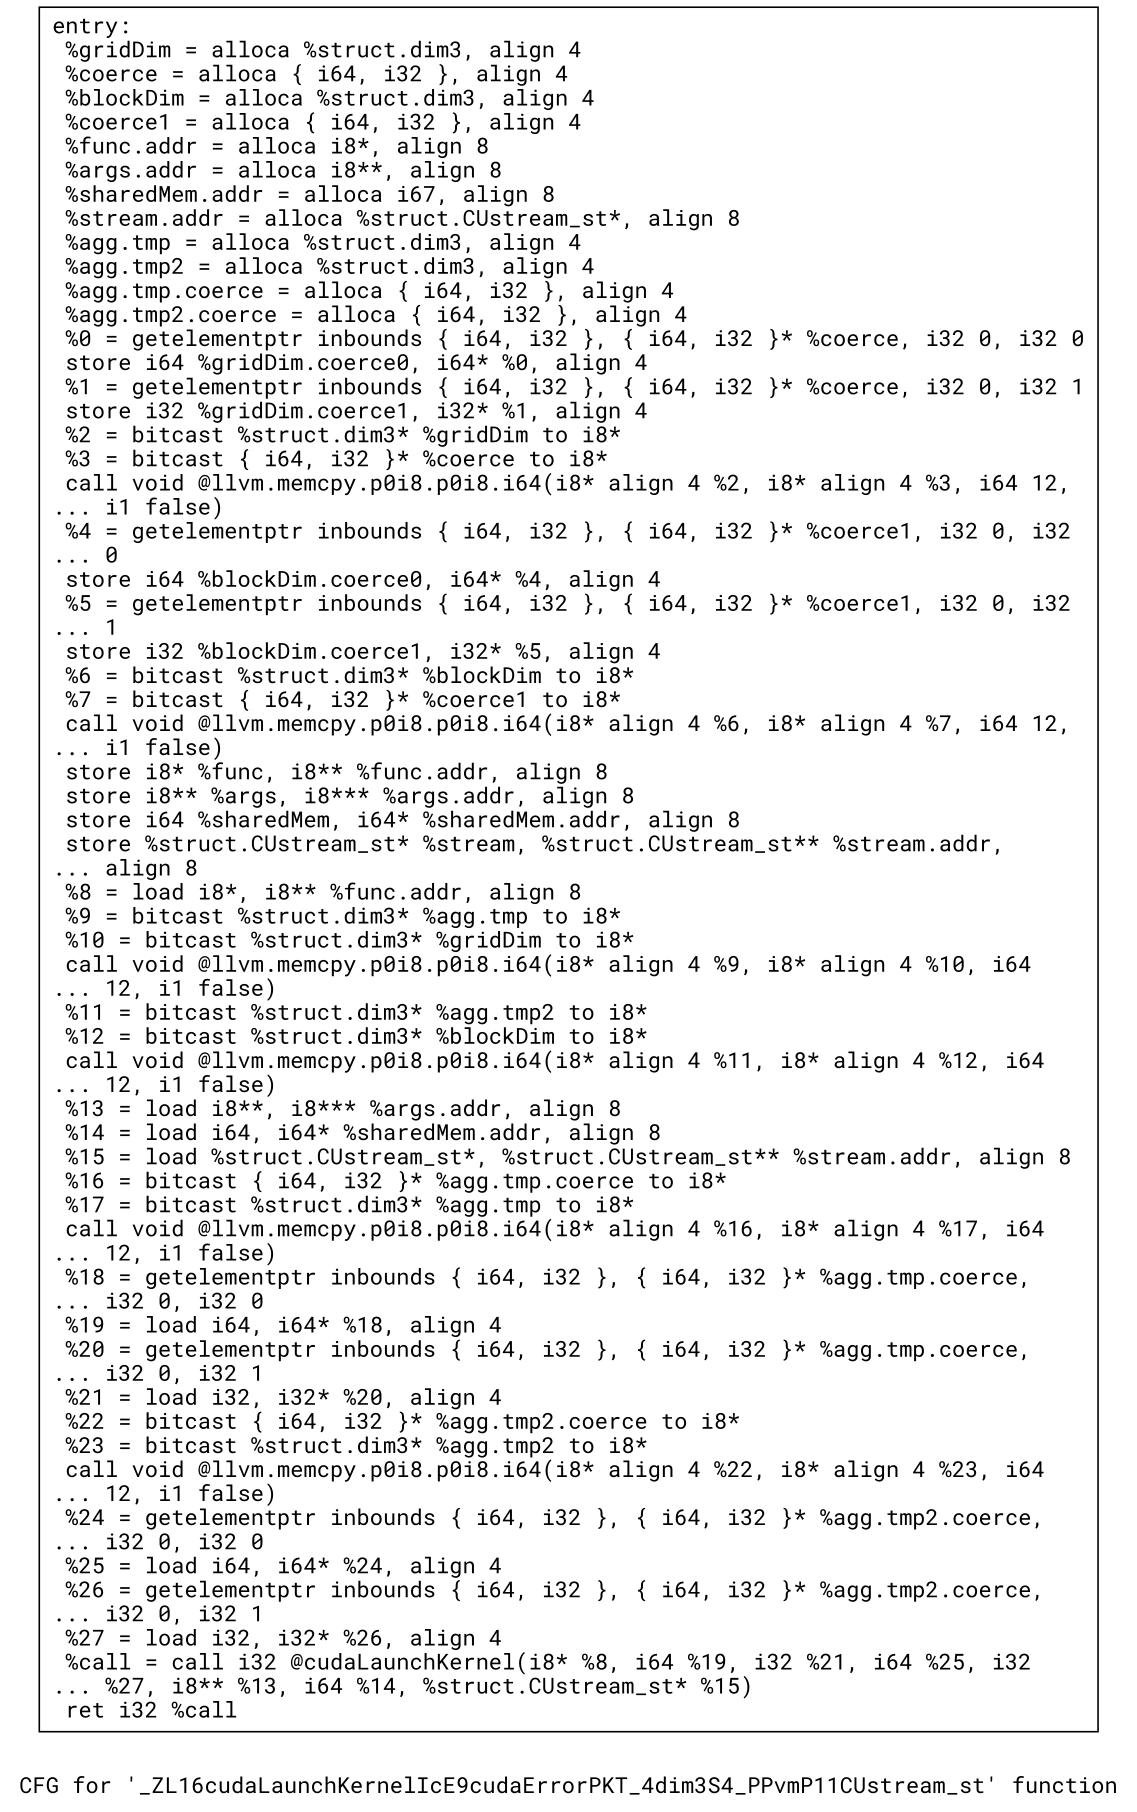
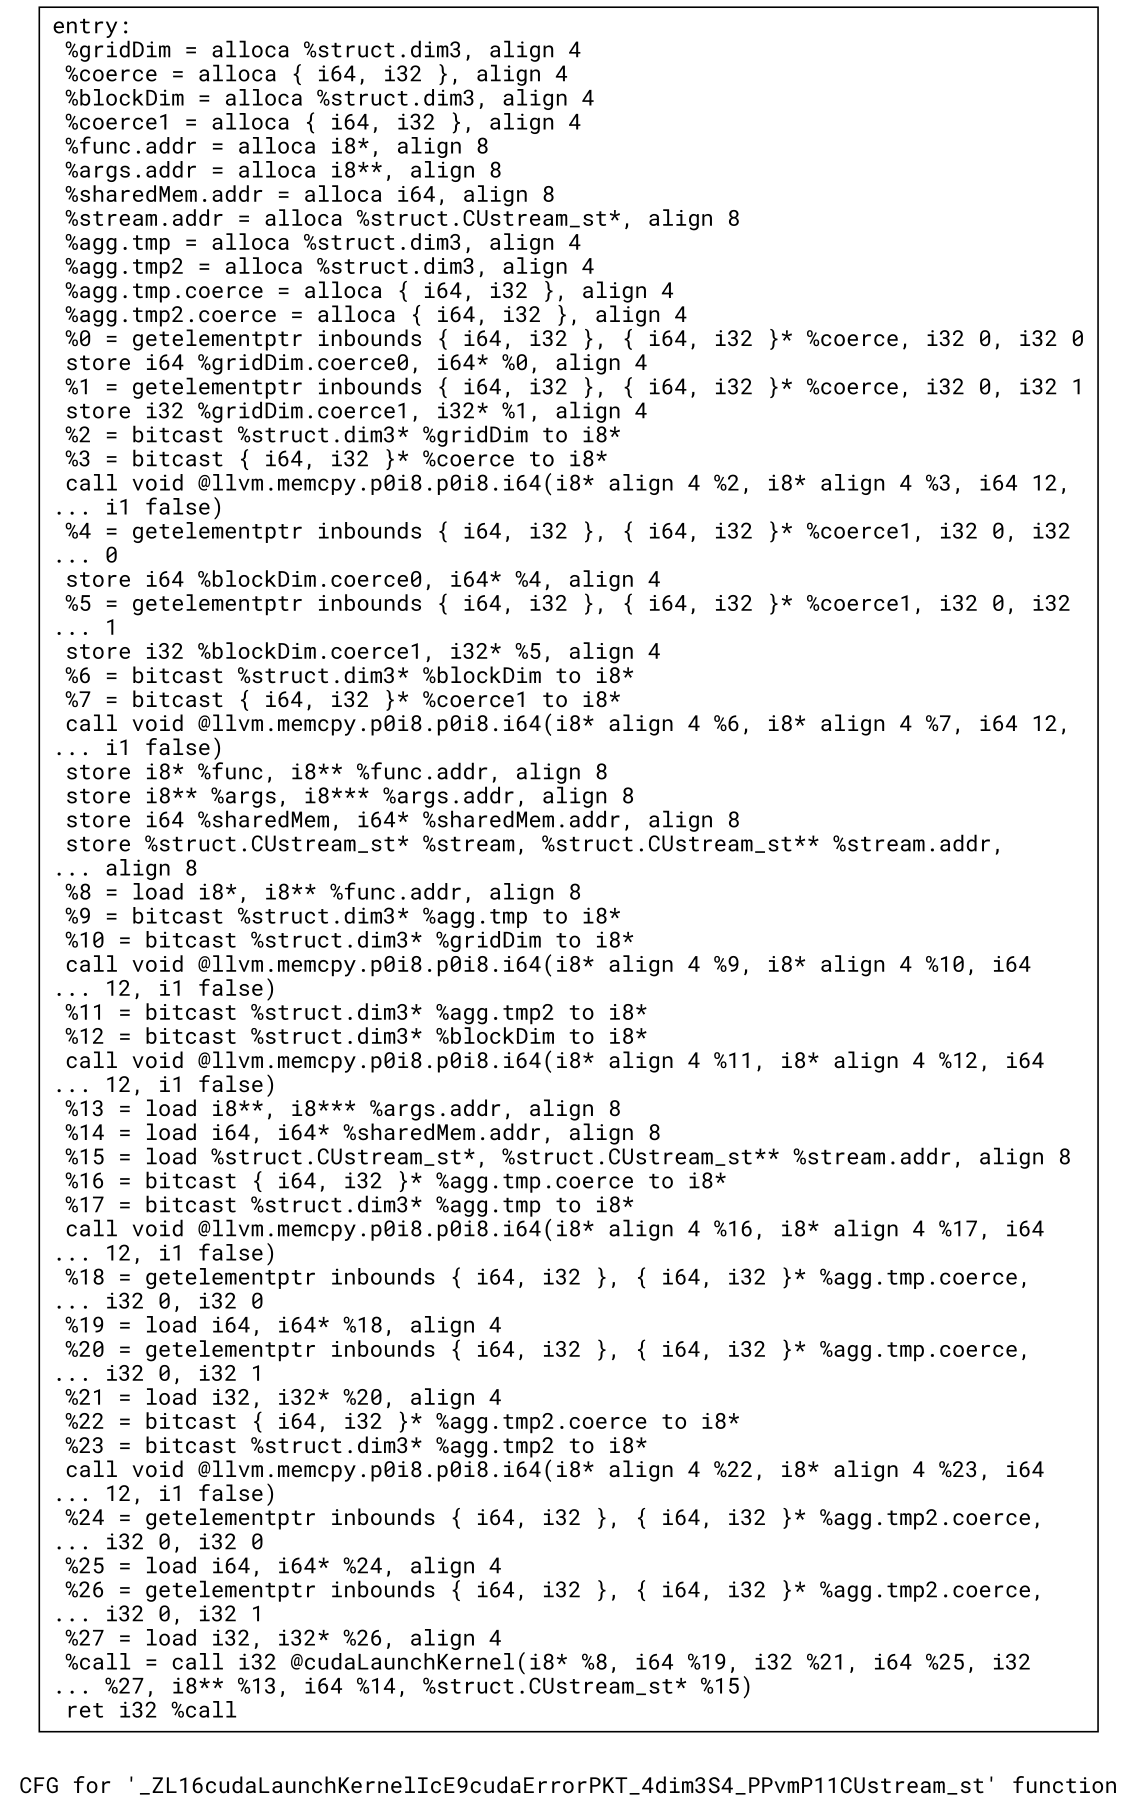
node "entry:": text "%sharedMem.addr = alloca i67, align 8" -> "%sharedMem.addr = alloca i64, align 8"
